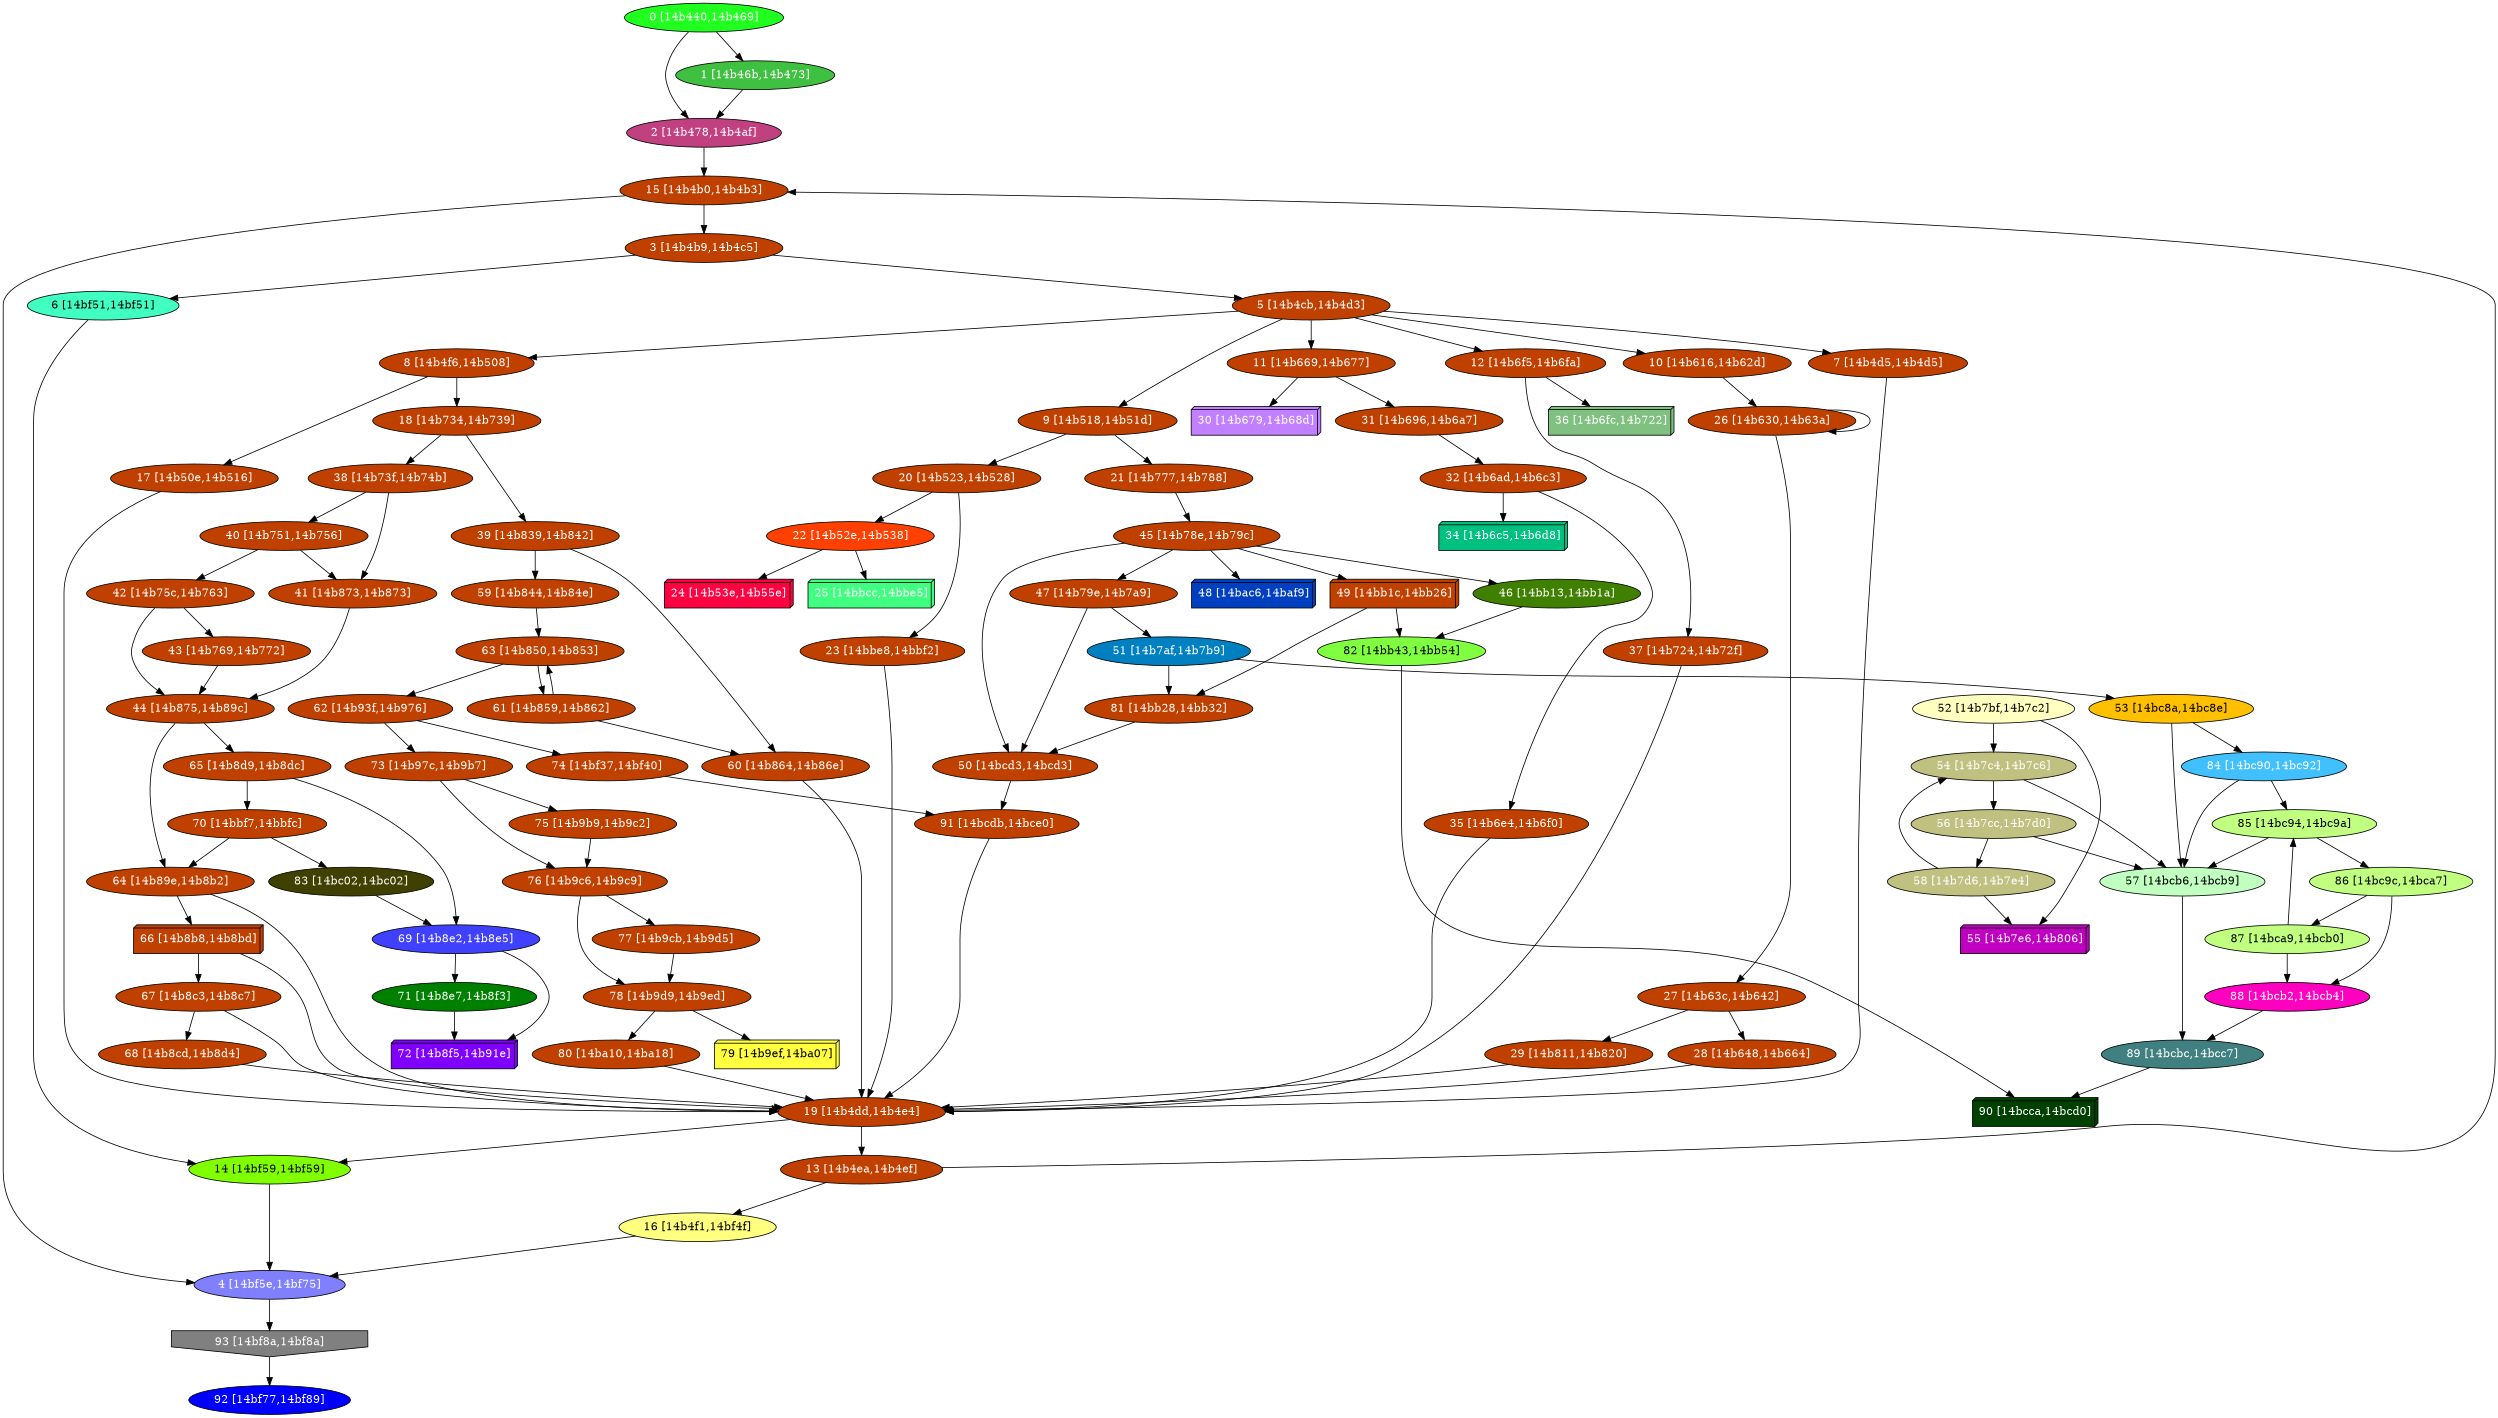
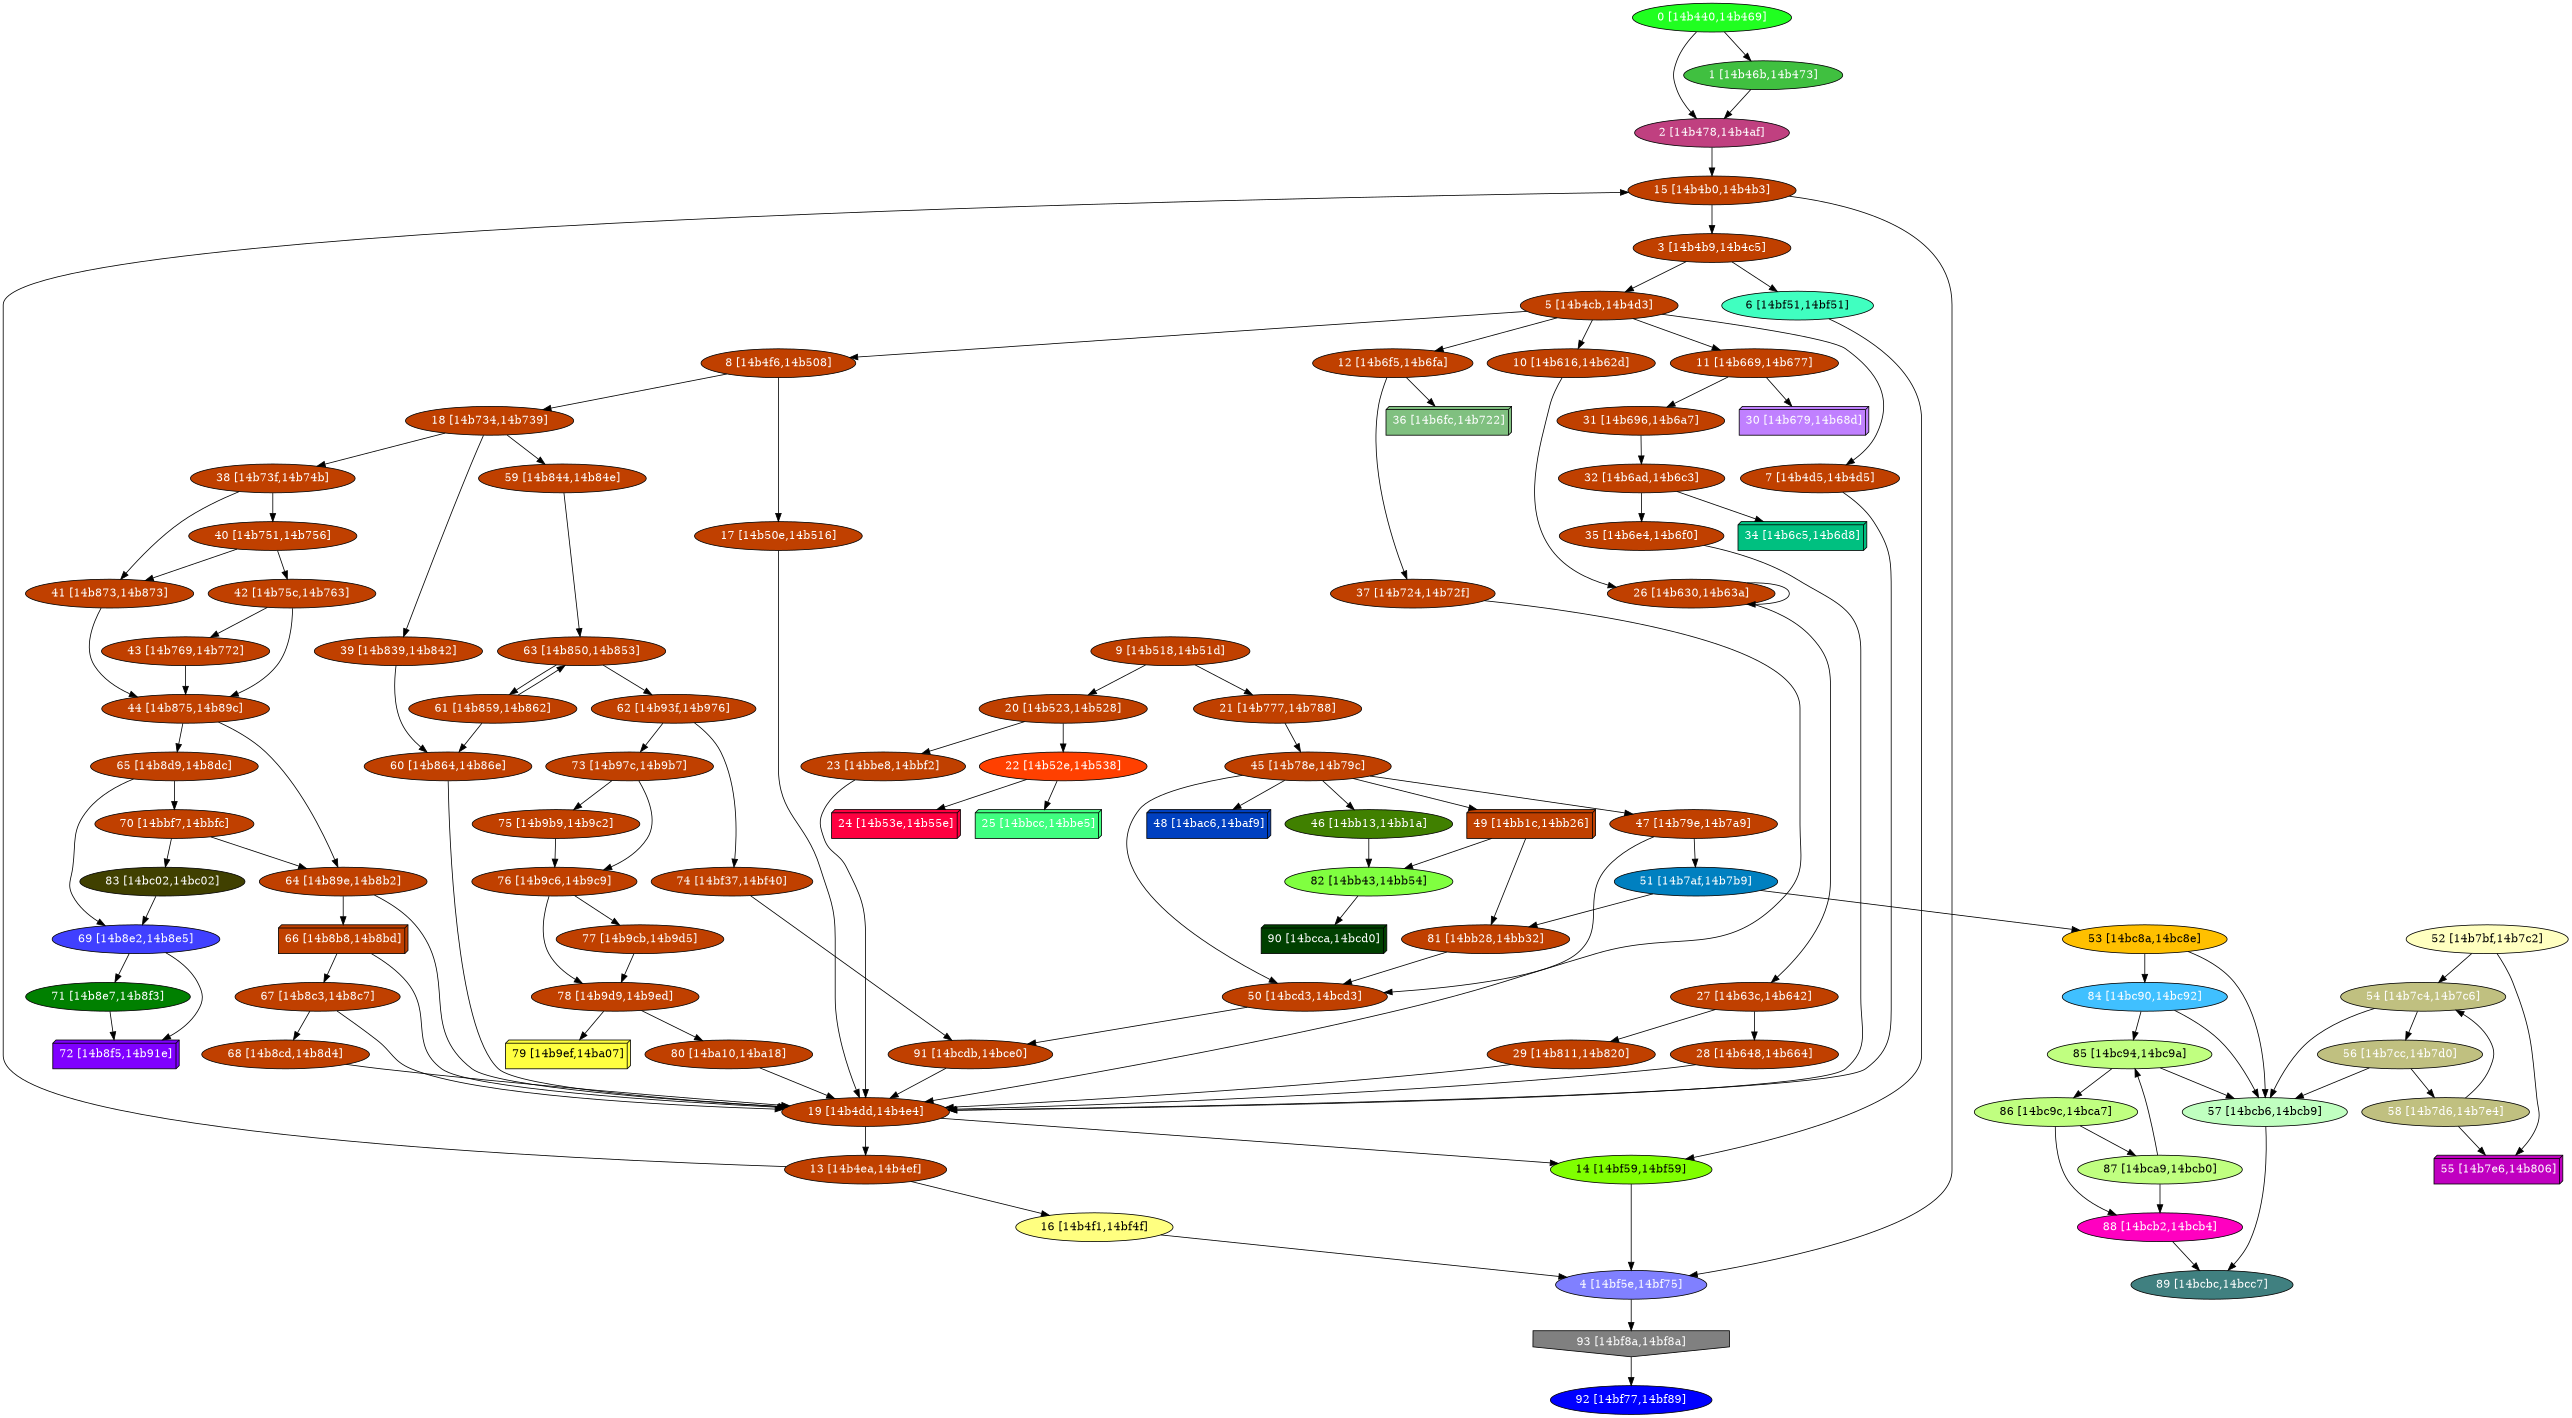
edge "5 [14b4cb,14b4d3]" -> "9 [14b518,14b51d]": removed
edge "39 [14b839,14b842]" -> "59 [14b844,14b84e]": now "18 [14b734,14b739]" -> "59 [14b844,14b84e]"
edge "89 [14bcbc,14bcc7]" -> "90 [14bcca,14bcd0]": removed
